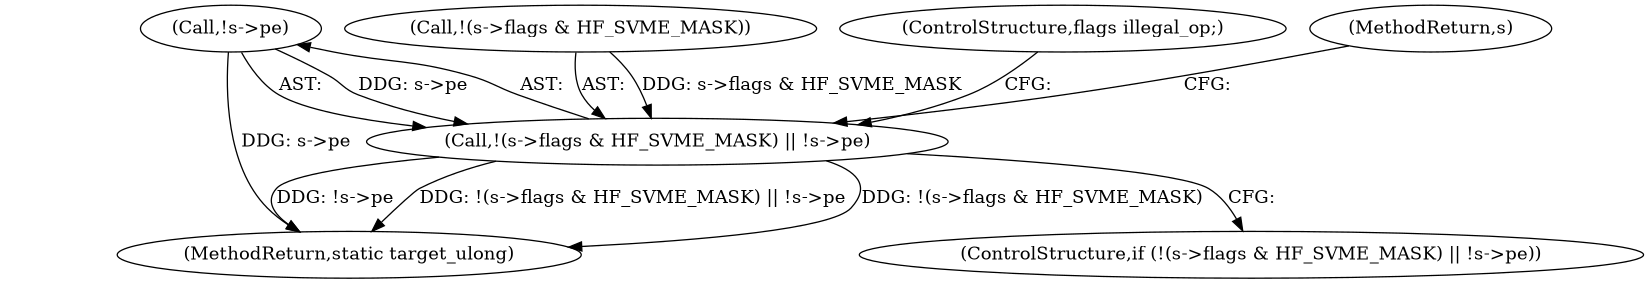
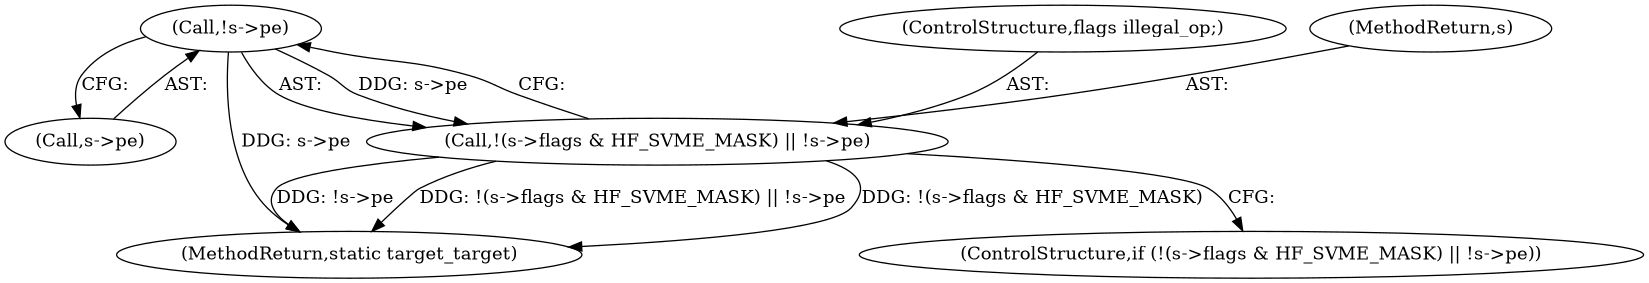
node "(Call,!(s->flags & HF_SVME_MASK))": removed
edge "(Call,!(s->flags & HF_SVME_MASK) || !s->pe)" -> "(Call,!s->pe)": label "AST: " -> "CFG: "
edge "(ControlStructure,flags illegal_op;)" -> "(Call,!(s->flags & HF_SVME_MASK) || !s->pe)": label "CFG: " -> "AST: "
edge "(MethodReturn,s)" -> "(Call,!(s->flags & HF_SVME_MASK) || !s->pe)": label "CFG: " -> "AST: "
node "(Call,s->pe)": added
node "(MethodReturn,static target_ulong)": label "(MethodReturn,static target_ulong)" -> "(MethodReturn,static target_target)"
